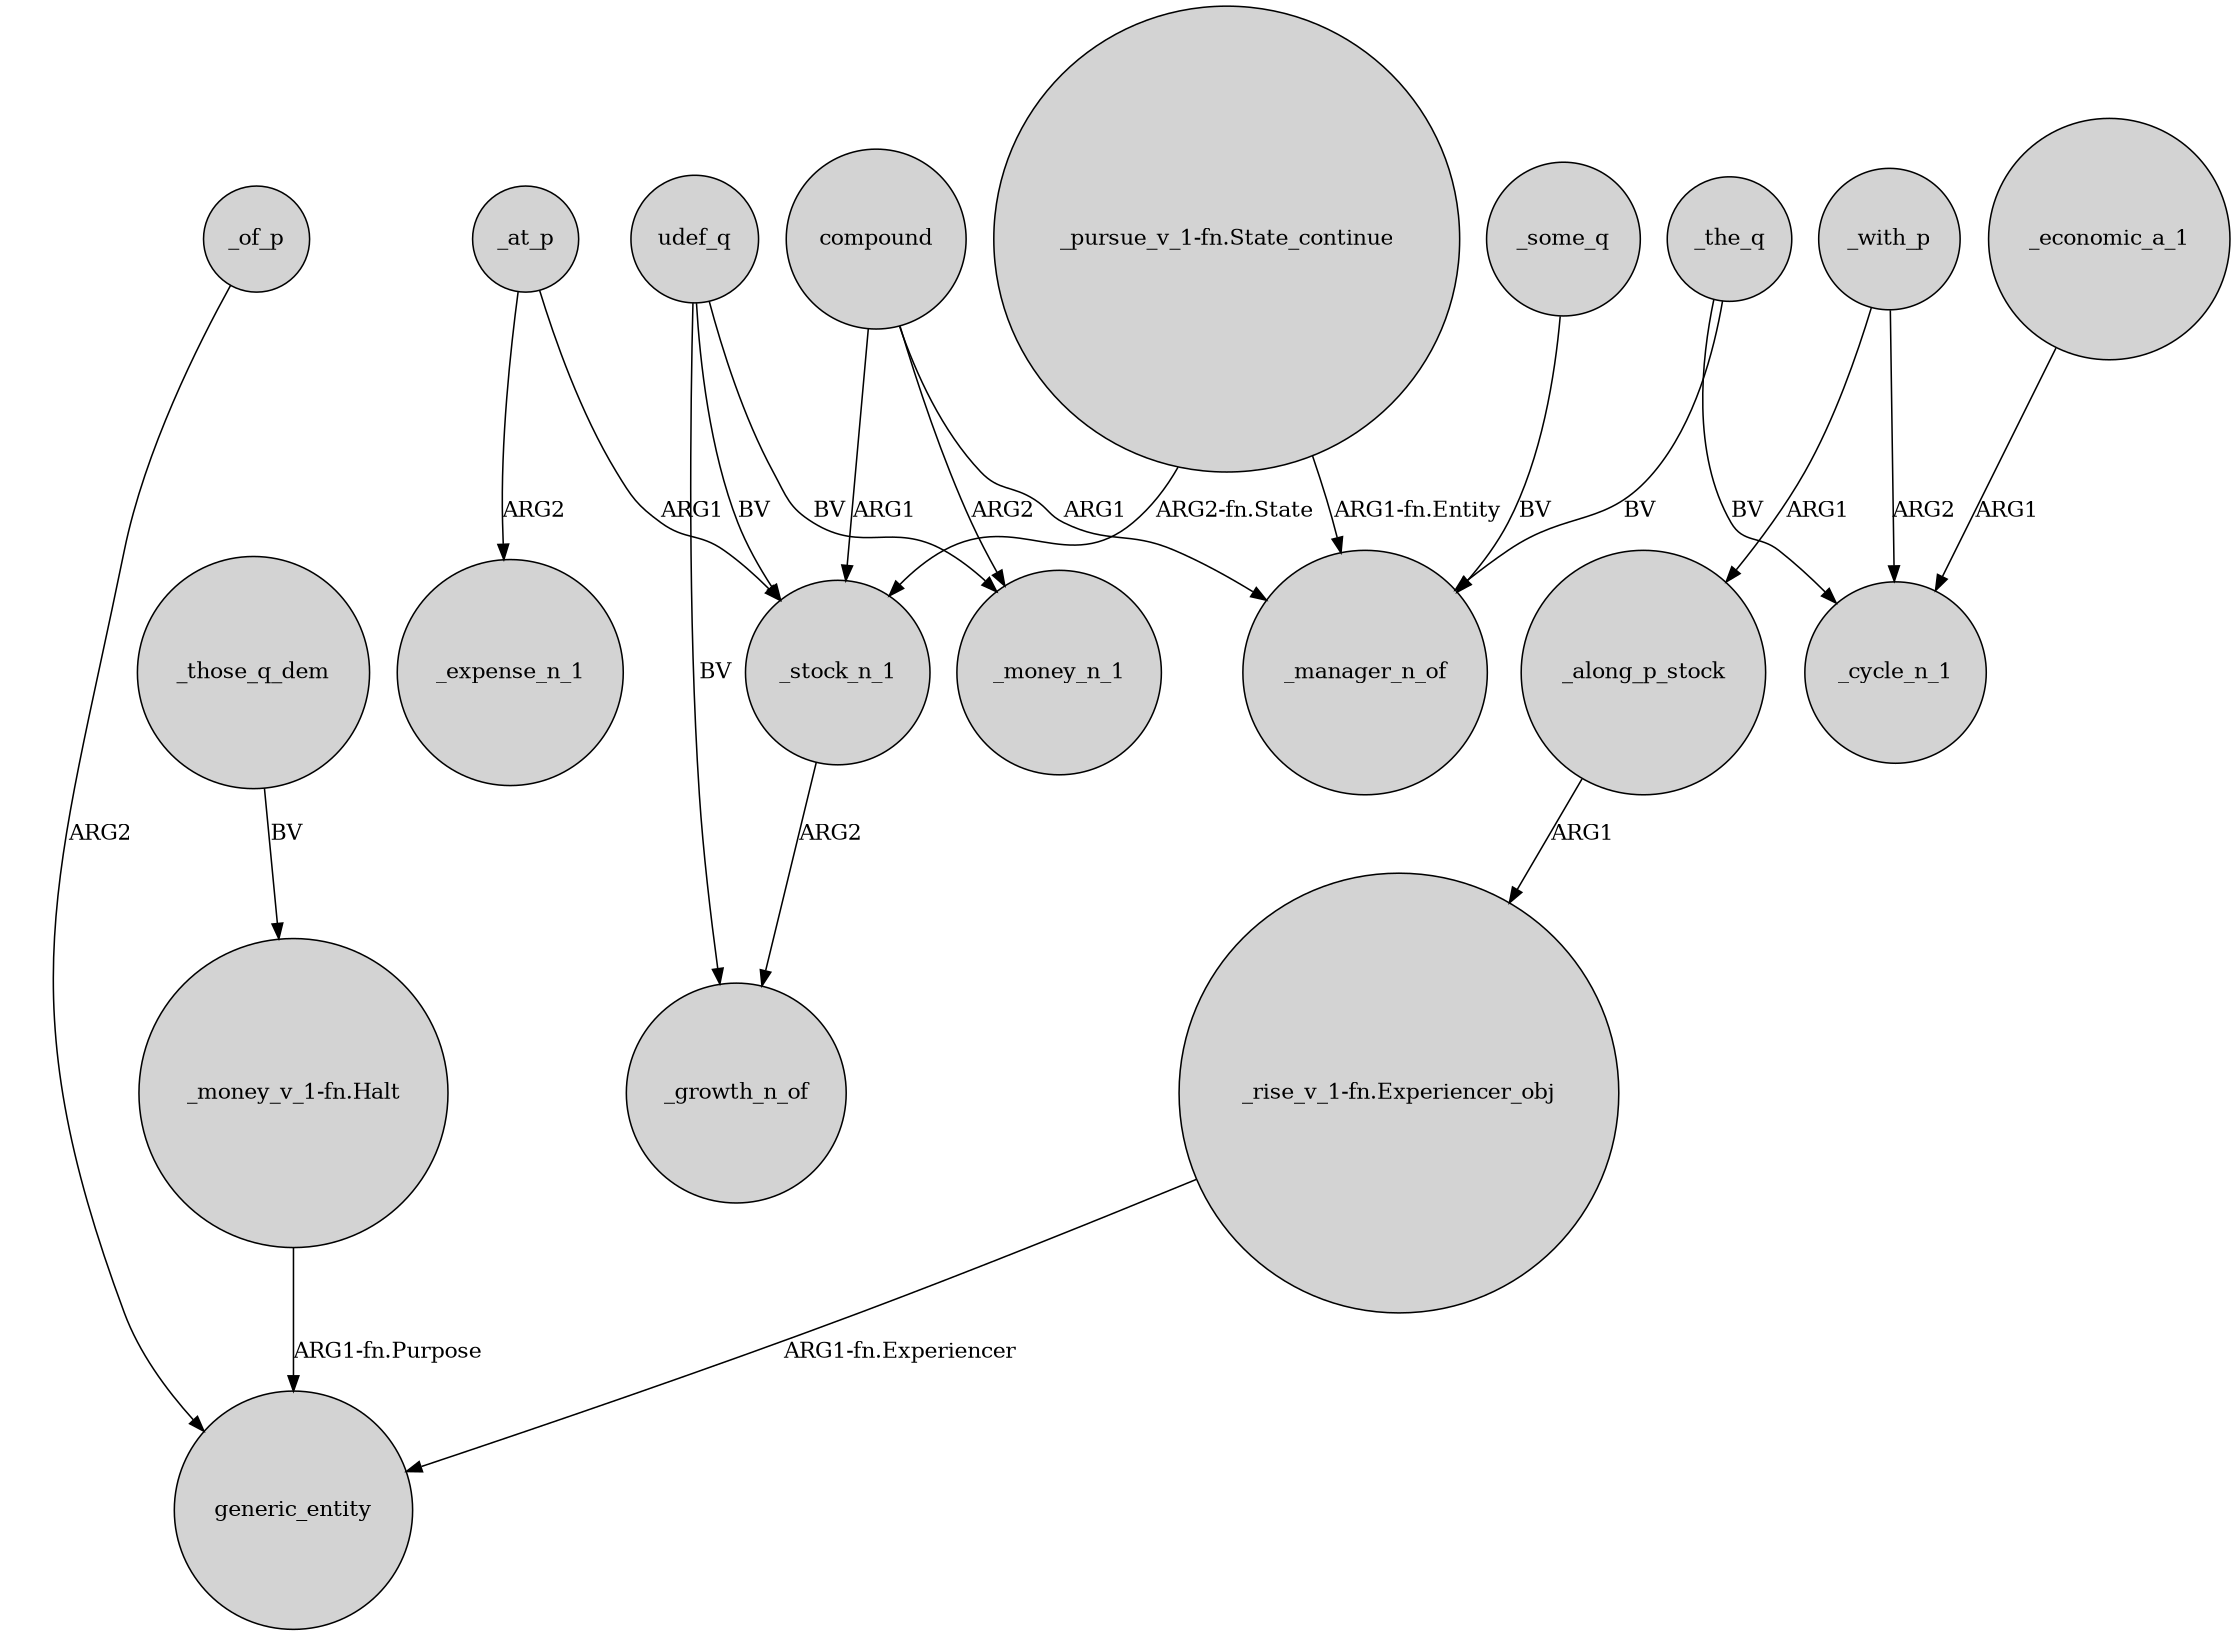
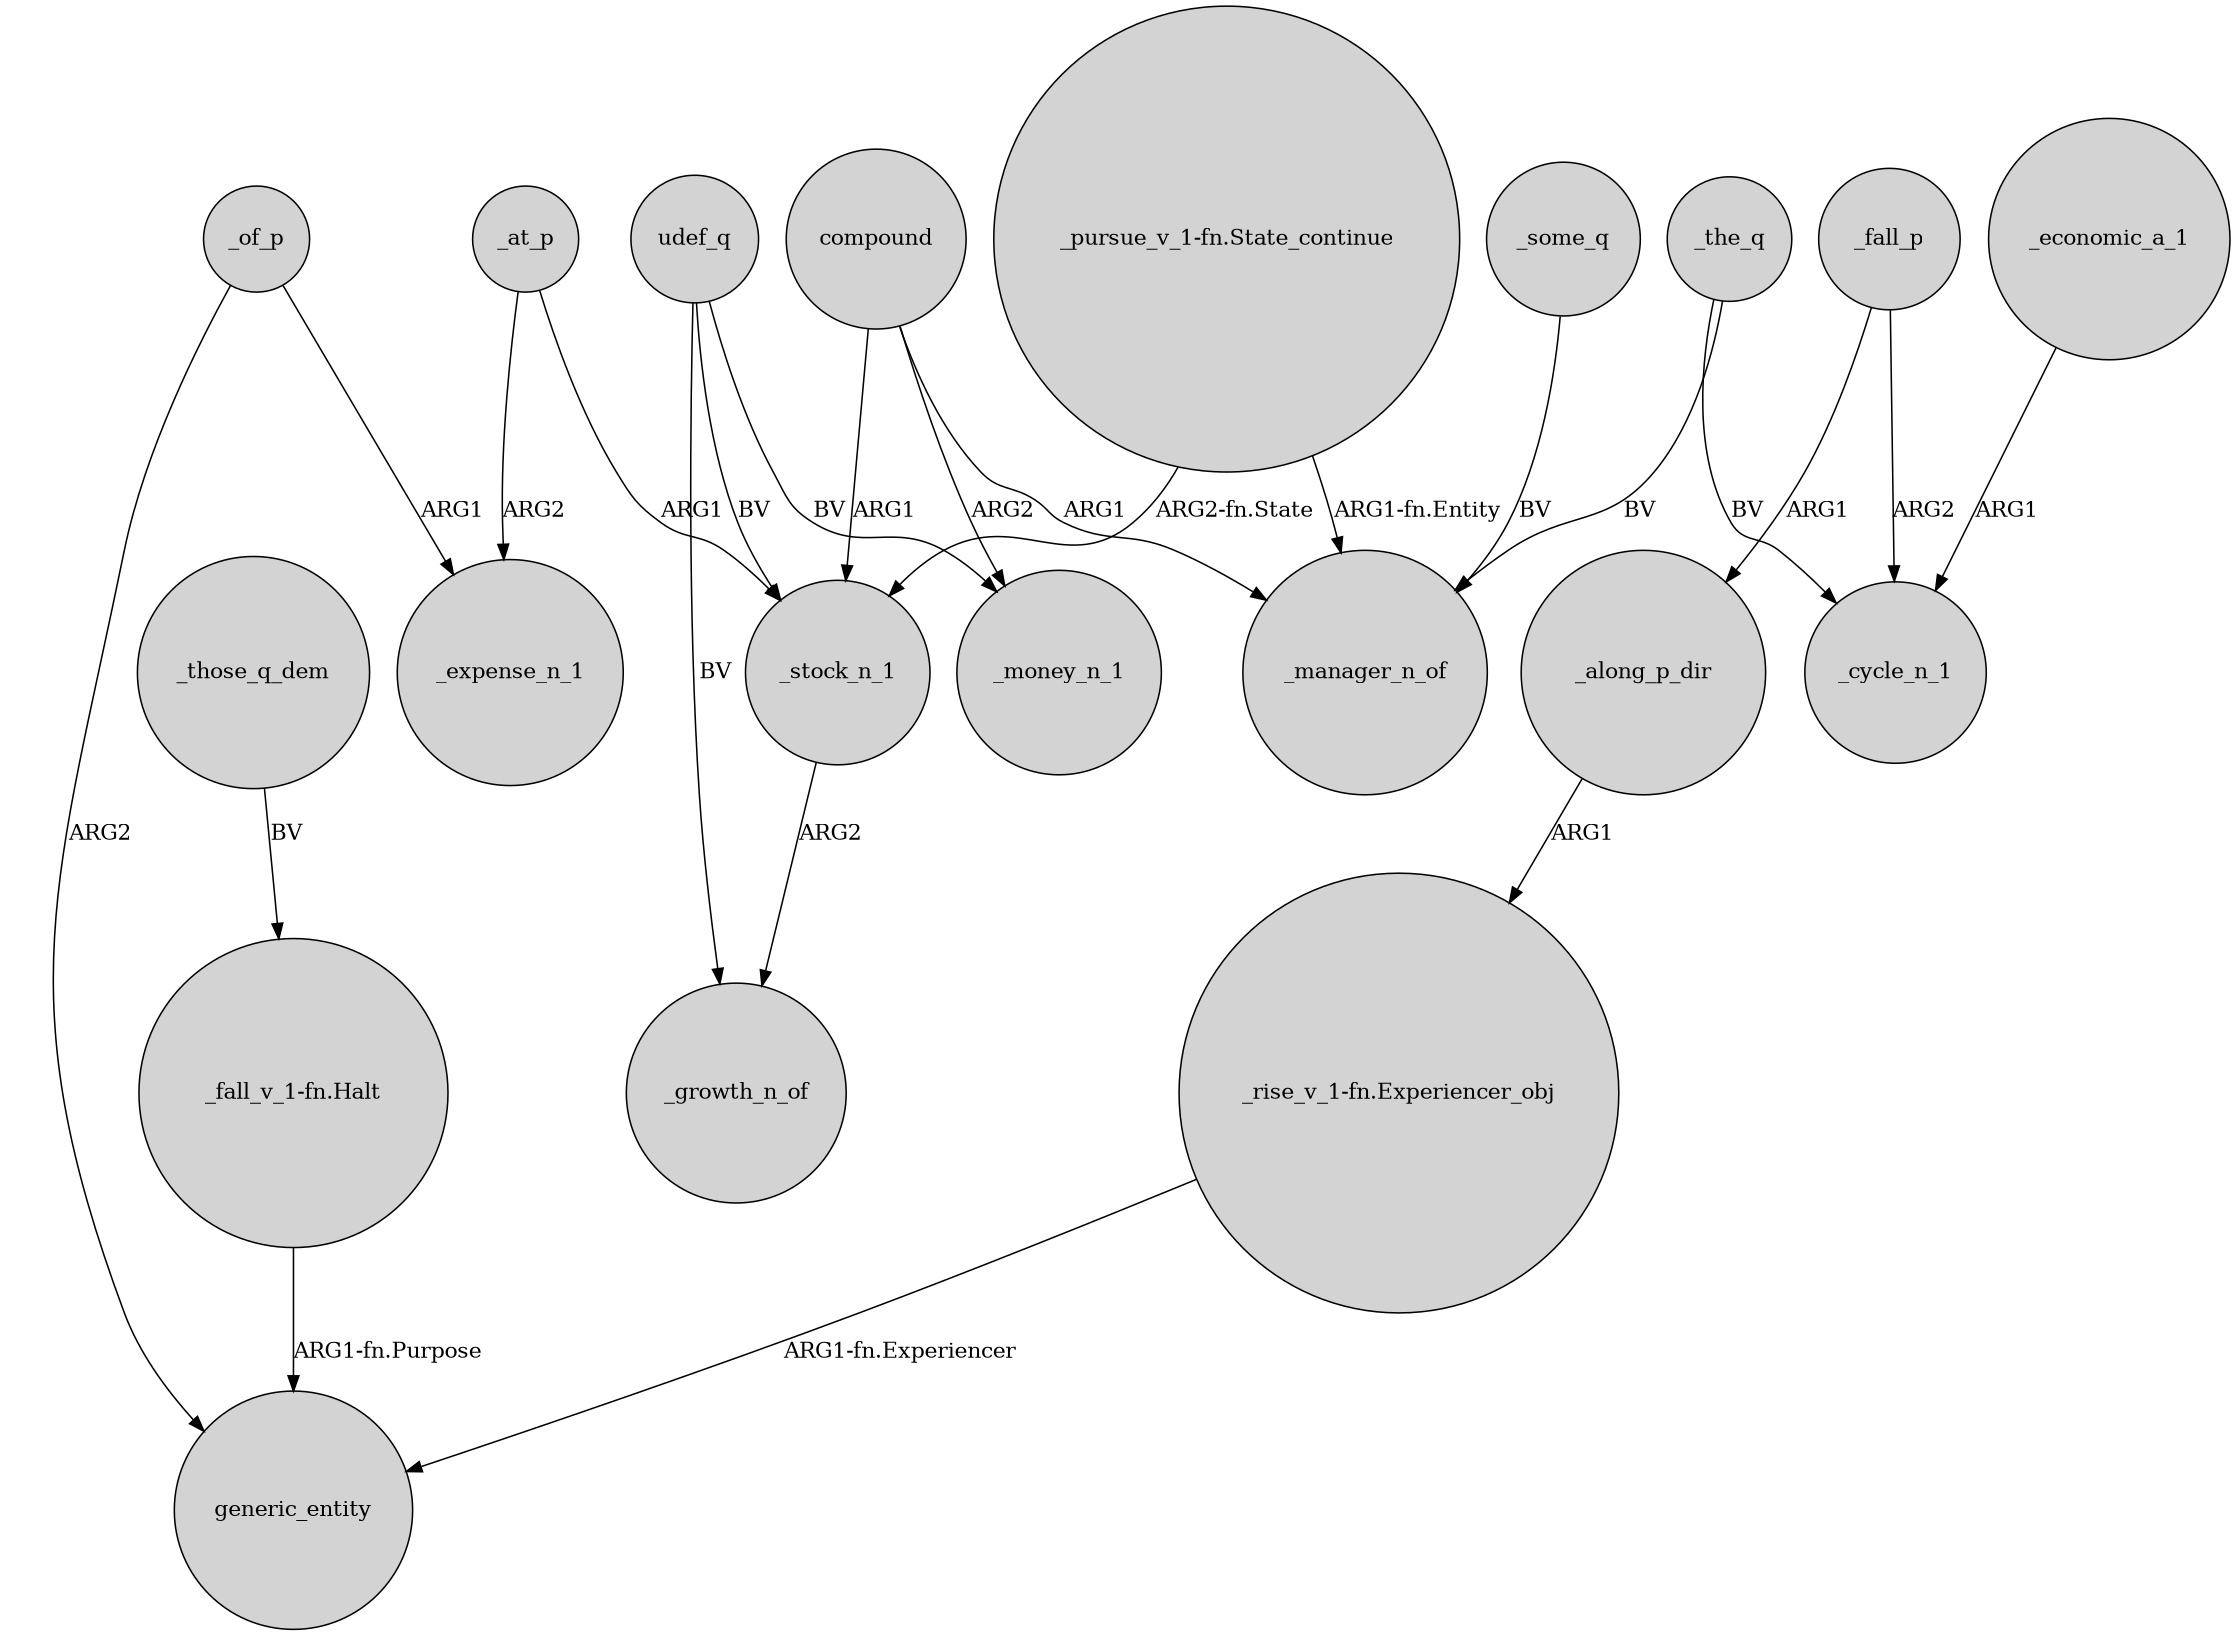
node "_with_p": label "_with_p" -> "_fall_p"
edge "_of_p" -> "_expense_n_1": added, label "ARG1"
node "_along_p_stock": label "_along_p_stock" -> "_along_p_dir"
node "_money_v_1-fn.Halt": label "_money_v_1-fn.Halt" -> "_fall_v_1-fn.Halt"
